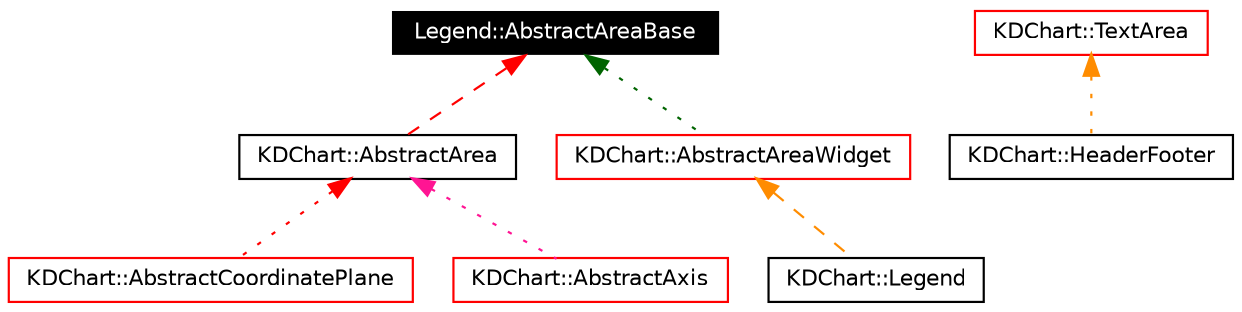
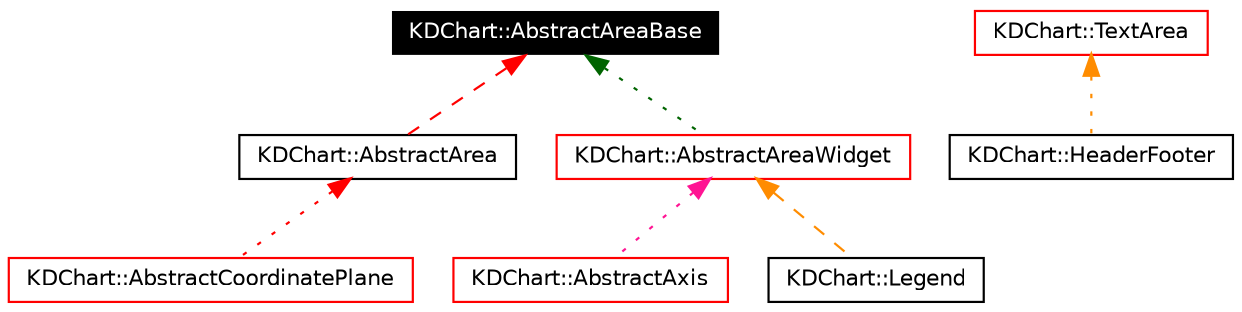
node "Legend::AbstractAreaBase": label "Legend::AbstractAreaBase" -> "KDChart::AbstractAreaBase"
edge "KDChart::AbstractAxis" -> "KDChart::AbstractArea": now "KDChart::AbstractAxis" -> "KDChart::AbstractAreaWidget"
